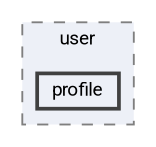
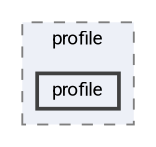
cluster "user": label "user" -> "profile"
